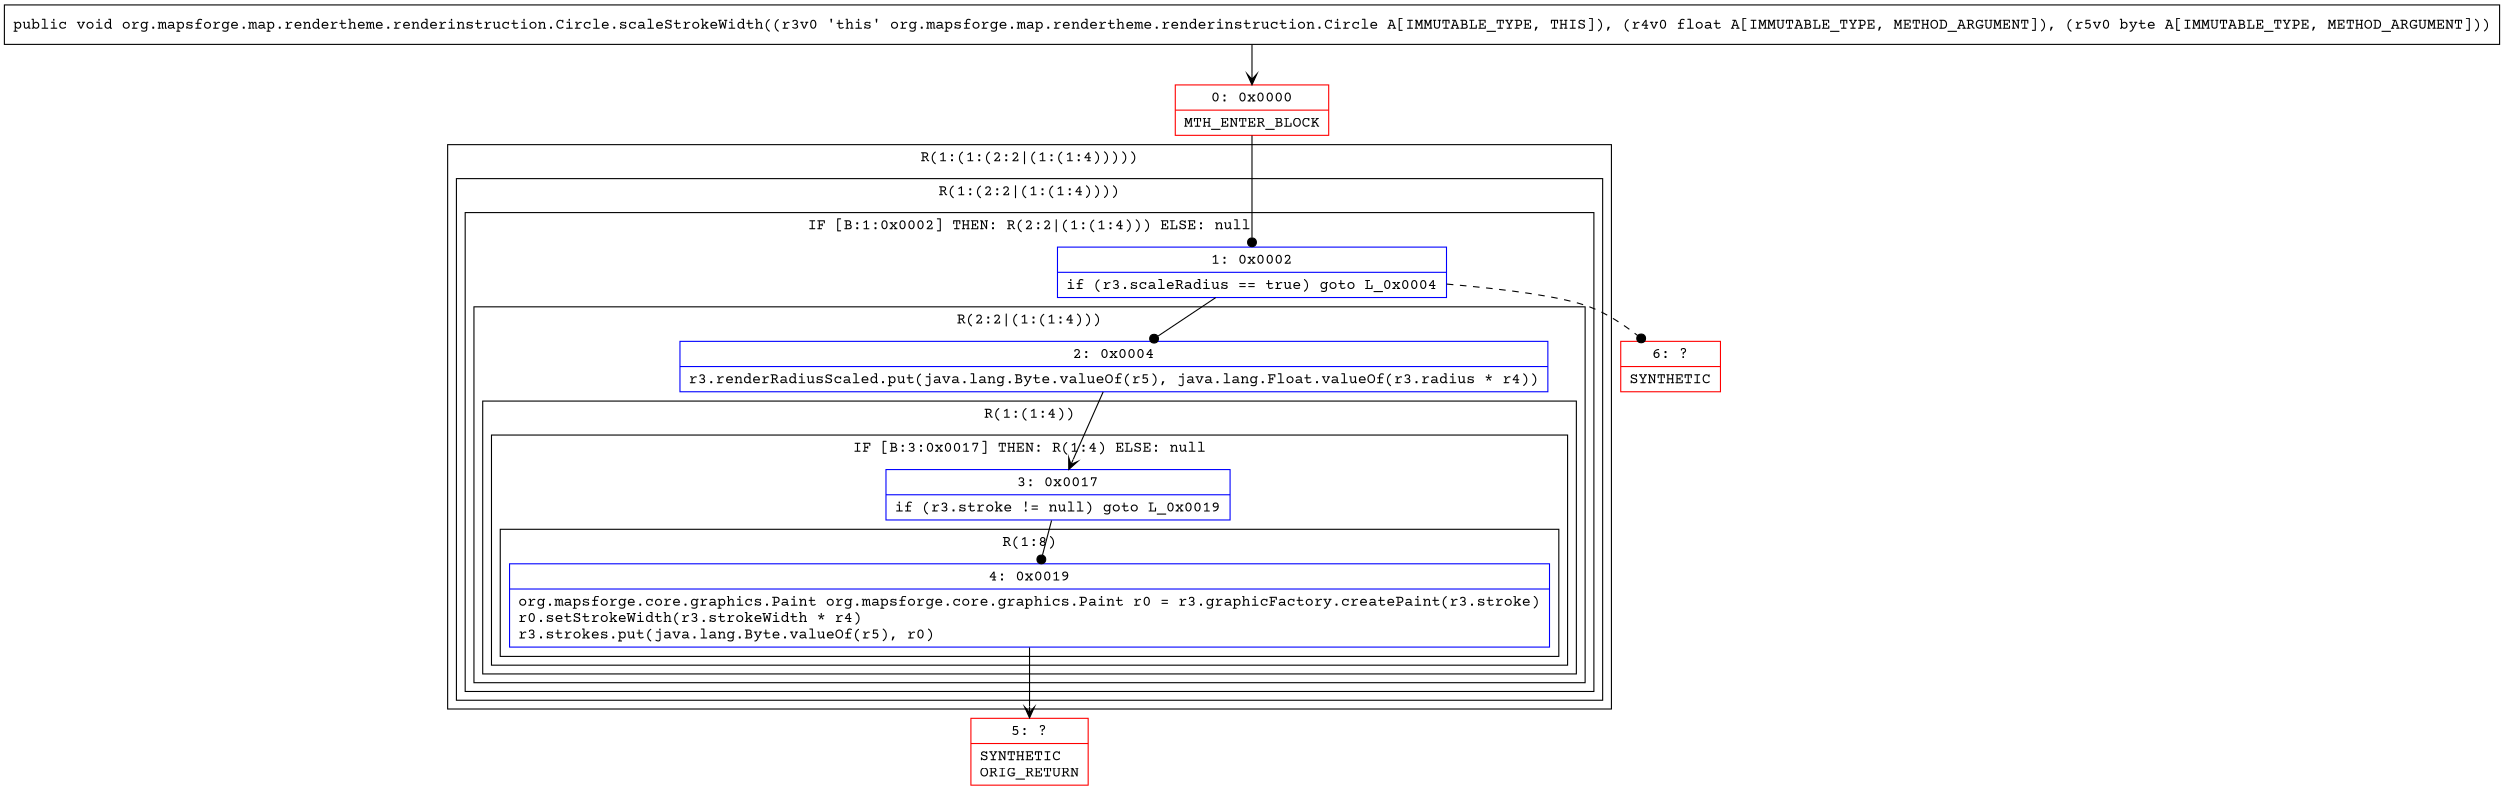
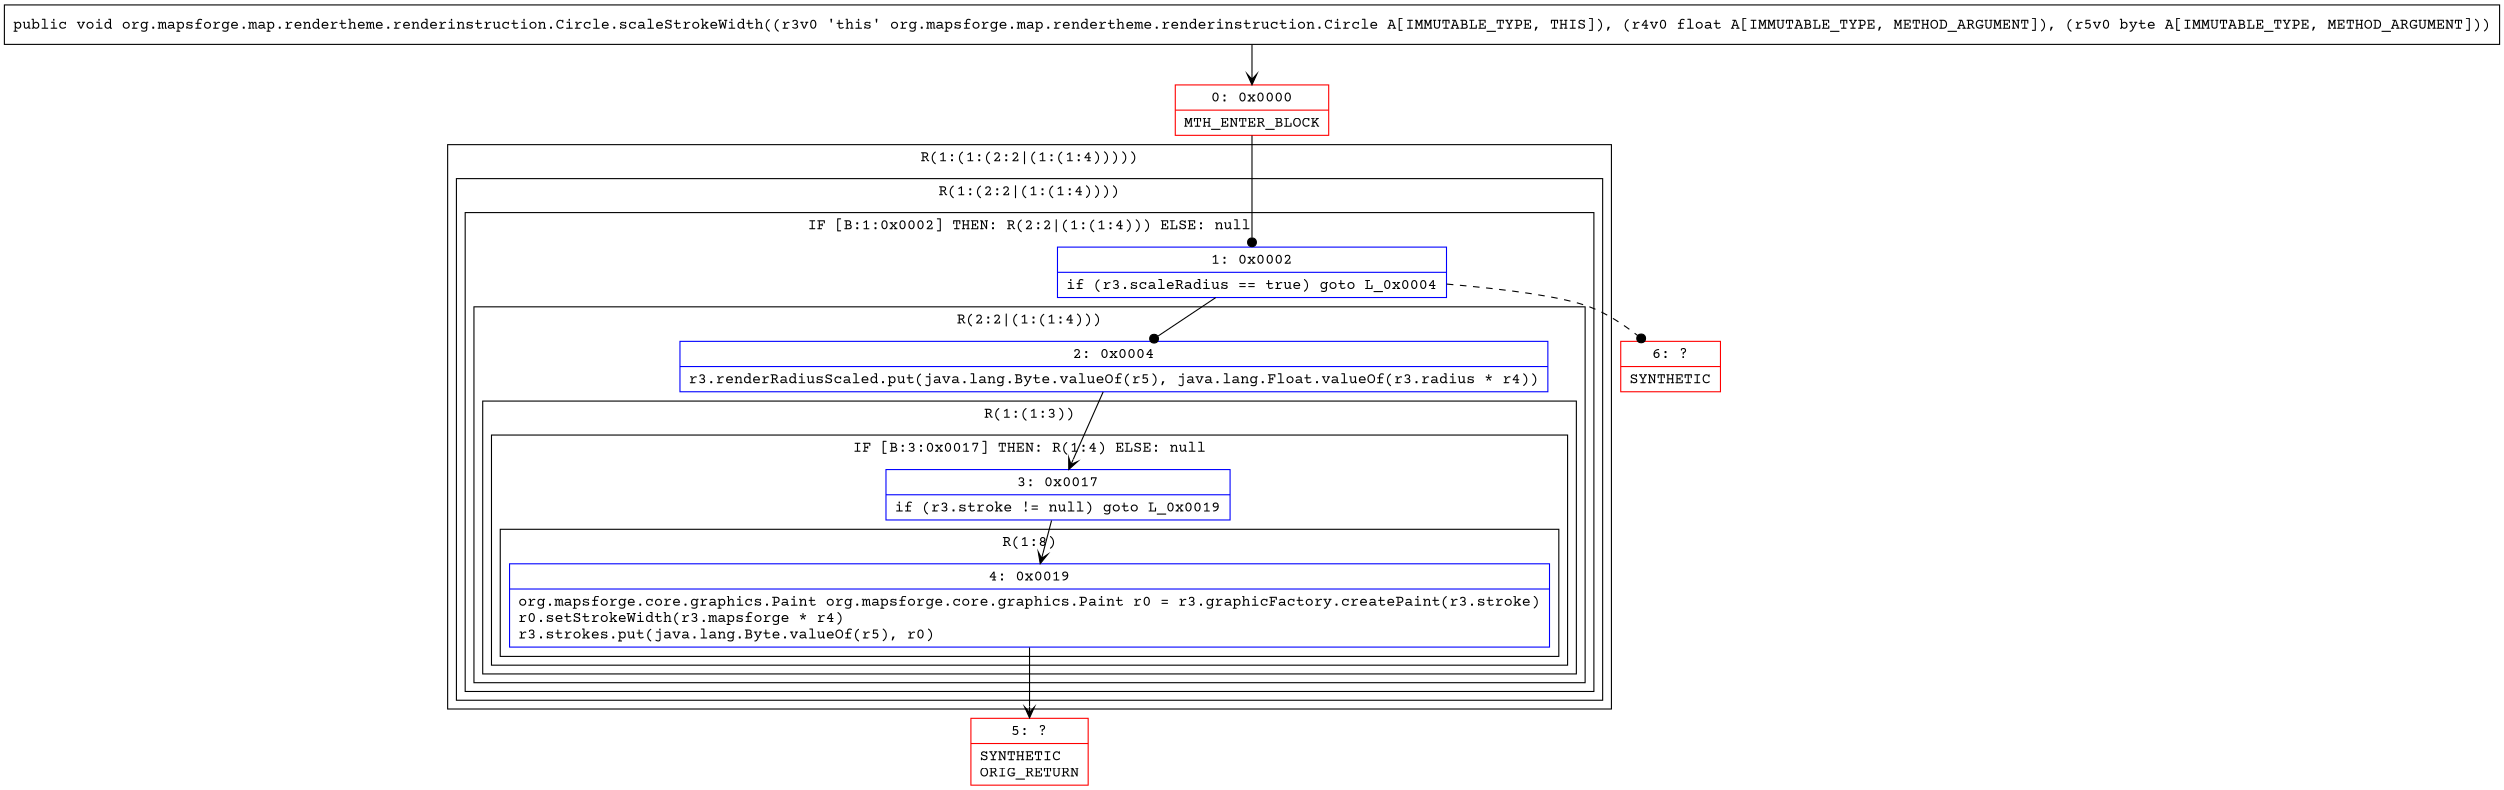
cluster "R(1:(1:4))": label "R(1:(1:4))" -> "R(1:(1:3))"
edge "3: 0x0017" -> "4: 0x0019": arrowhead dot -> vee
node "4: 0x0019": text "r0.setStrokeWidth(r3.strokeWidth * r4)" -> "r0.setStrokeWidth(r3.mapsforge * r4)"
